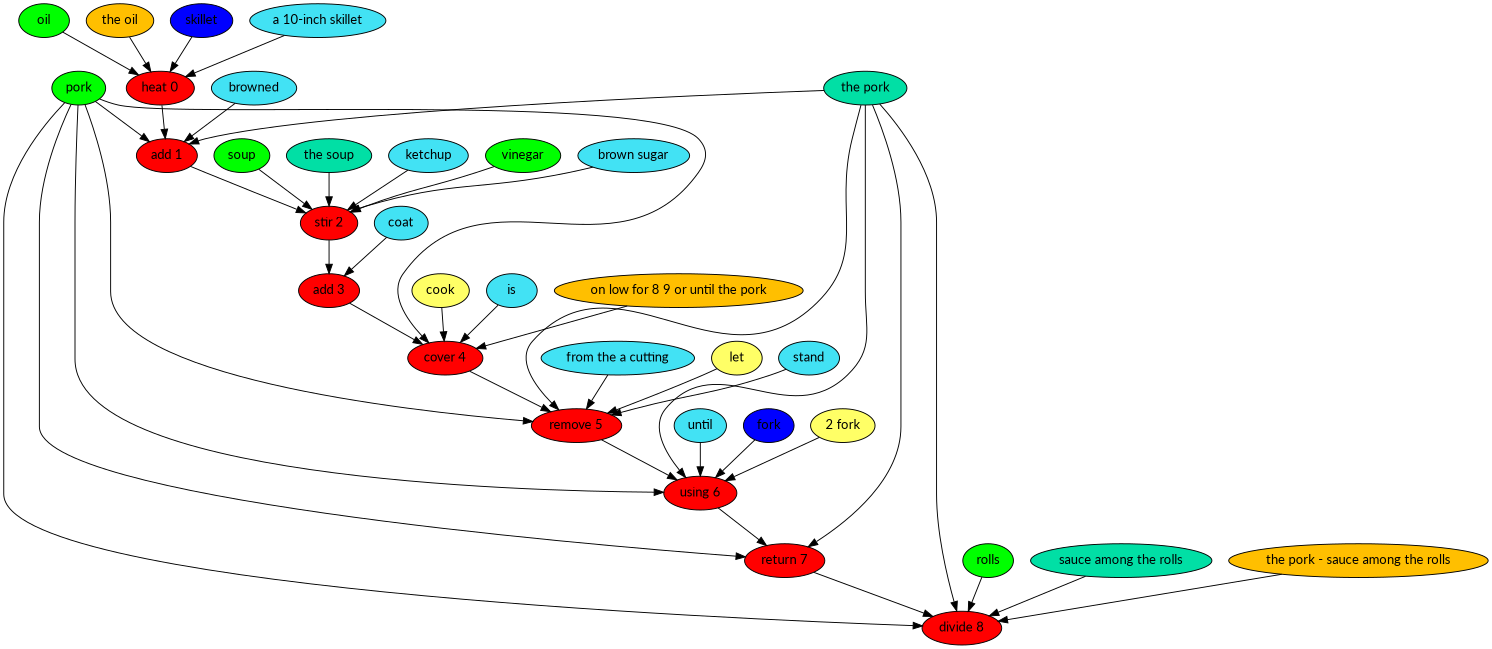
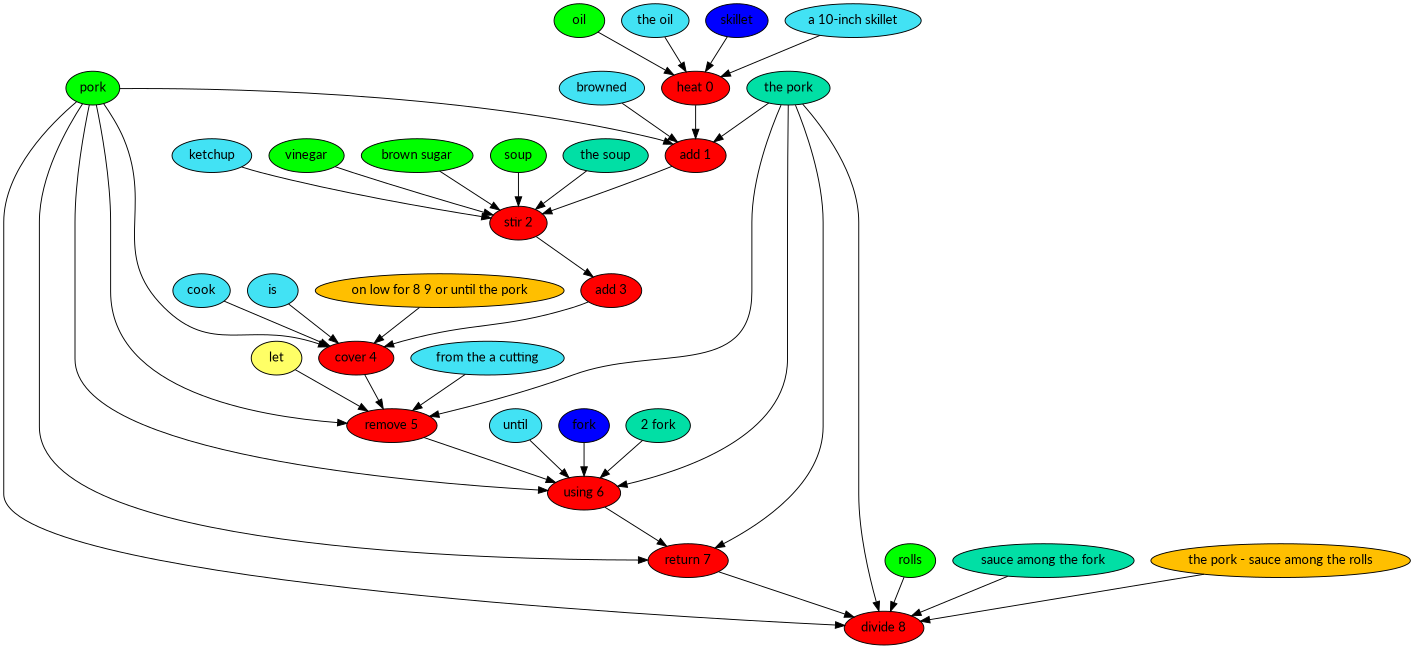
node "the oil": fillcolor #ffbf00 -> #42e2f4
node "brown sugar": fillcolor #42e2f4 -> green
node "coat": removed
node "cook": fillcolor #ffff66 -> #42e2f4
node "stand": removed
node "2 fork": fillcolor #ffff66 -> #01dfa5
node "sauce among the rolls": label "sauce among the rolls" -> "sauce among the fork"
